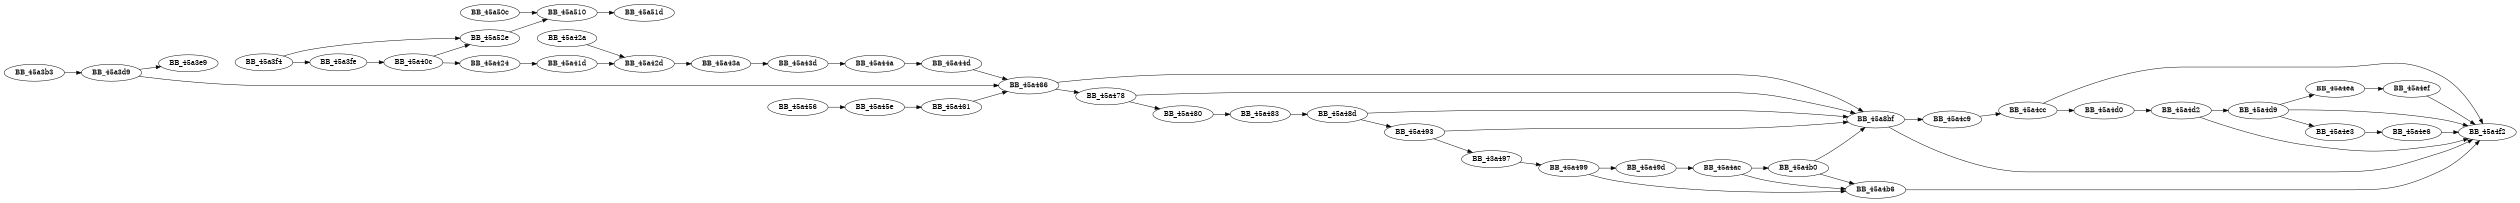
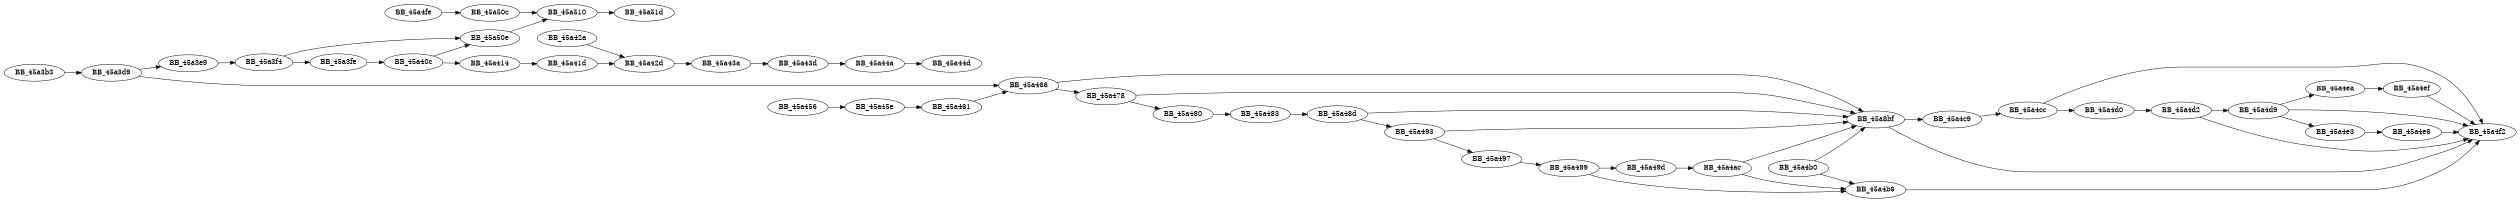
node "BB_45a4fe": added
node "BB_45a52e": label "BB_45a52e" -> "BB_45a50e"
edge "BB_45a3e9" -> "BB_45a3f4": added
node "BB_45a424": label "BB_45a424" -> "BB_45a414"
edge "BB_45a44d" -> "BB_45a466": removed
node "BB_43a497": label "BB_43a497" -> "BB_45a497"
edge "BB_45a4ac" -> "BB_45a4b0": now "BB_45a4ac" -> "BB_45a8bf"
